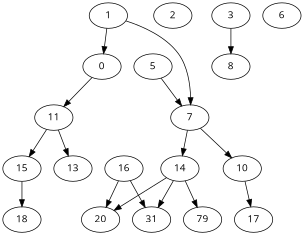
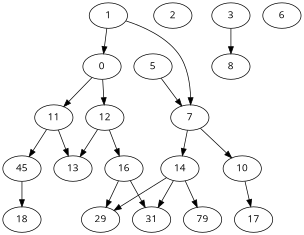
node "12": added
node "15": label "15" -> "45"
node "20": label "20" -> "29"
